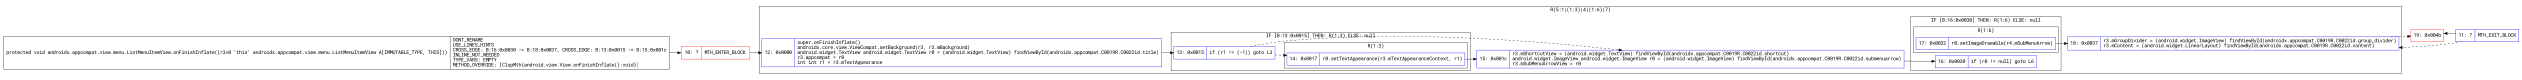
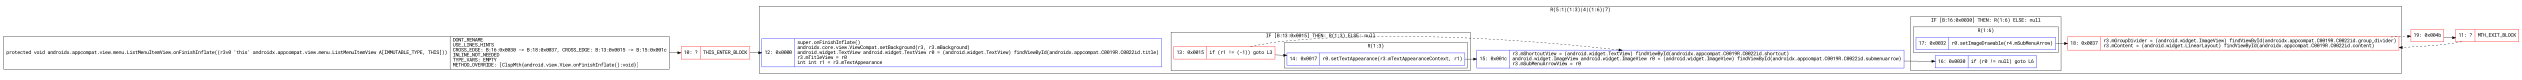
edge "11: ?" -> "19: 0x004b": reversed
node "11: ?": color blue -> red
node "18: 0x0037": color blue -> red
node "10: ?": text "MTH_ENTER_BLOCK" -> "THIS_ENTER_BLOCK"
edge "12: 0x0000" -> "13: 0x0015": removed
node "13: 0x0015": color blue -> red
edge "13: 0x0015" -> "14: 0x0017": style dashed -> solid
node "12: 0x0000": text "r3.appcompat = r0" -> "r3.mTitleView = r0"
